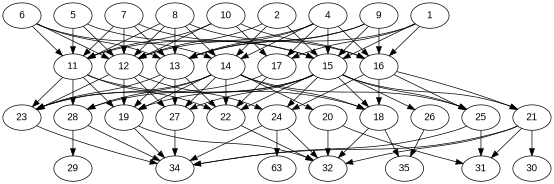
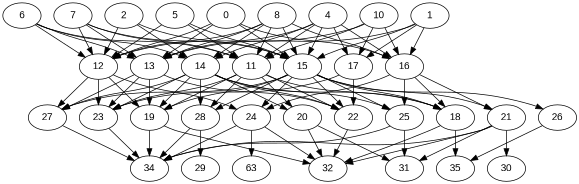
node "9": label "9" -> "0"
edge "8" -> "15": added
edge "11" -> "20": added
